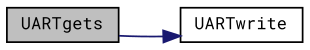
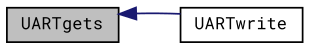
edge "UARTgets" -> "UARTwrite": reversed
